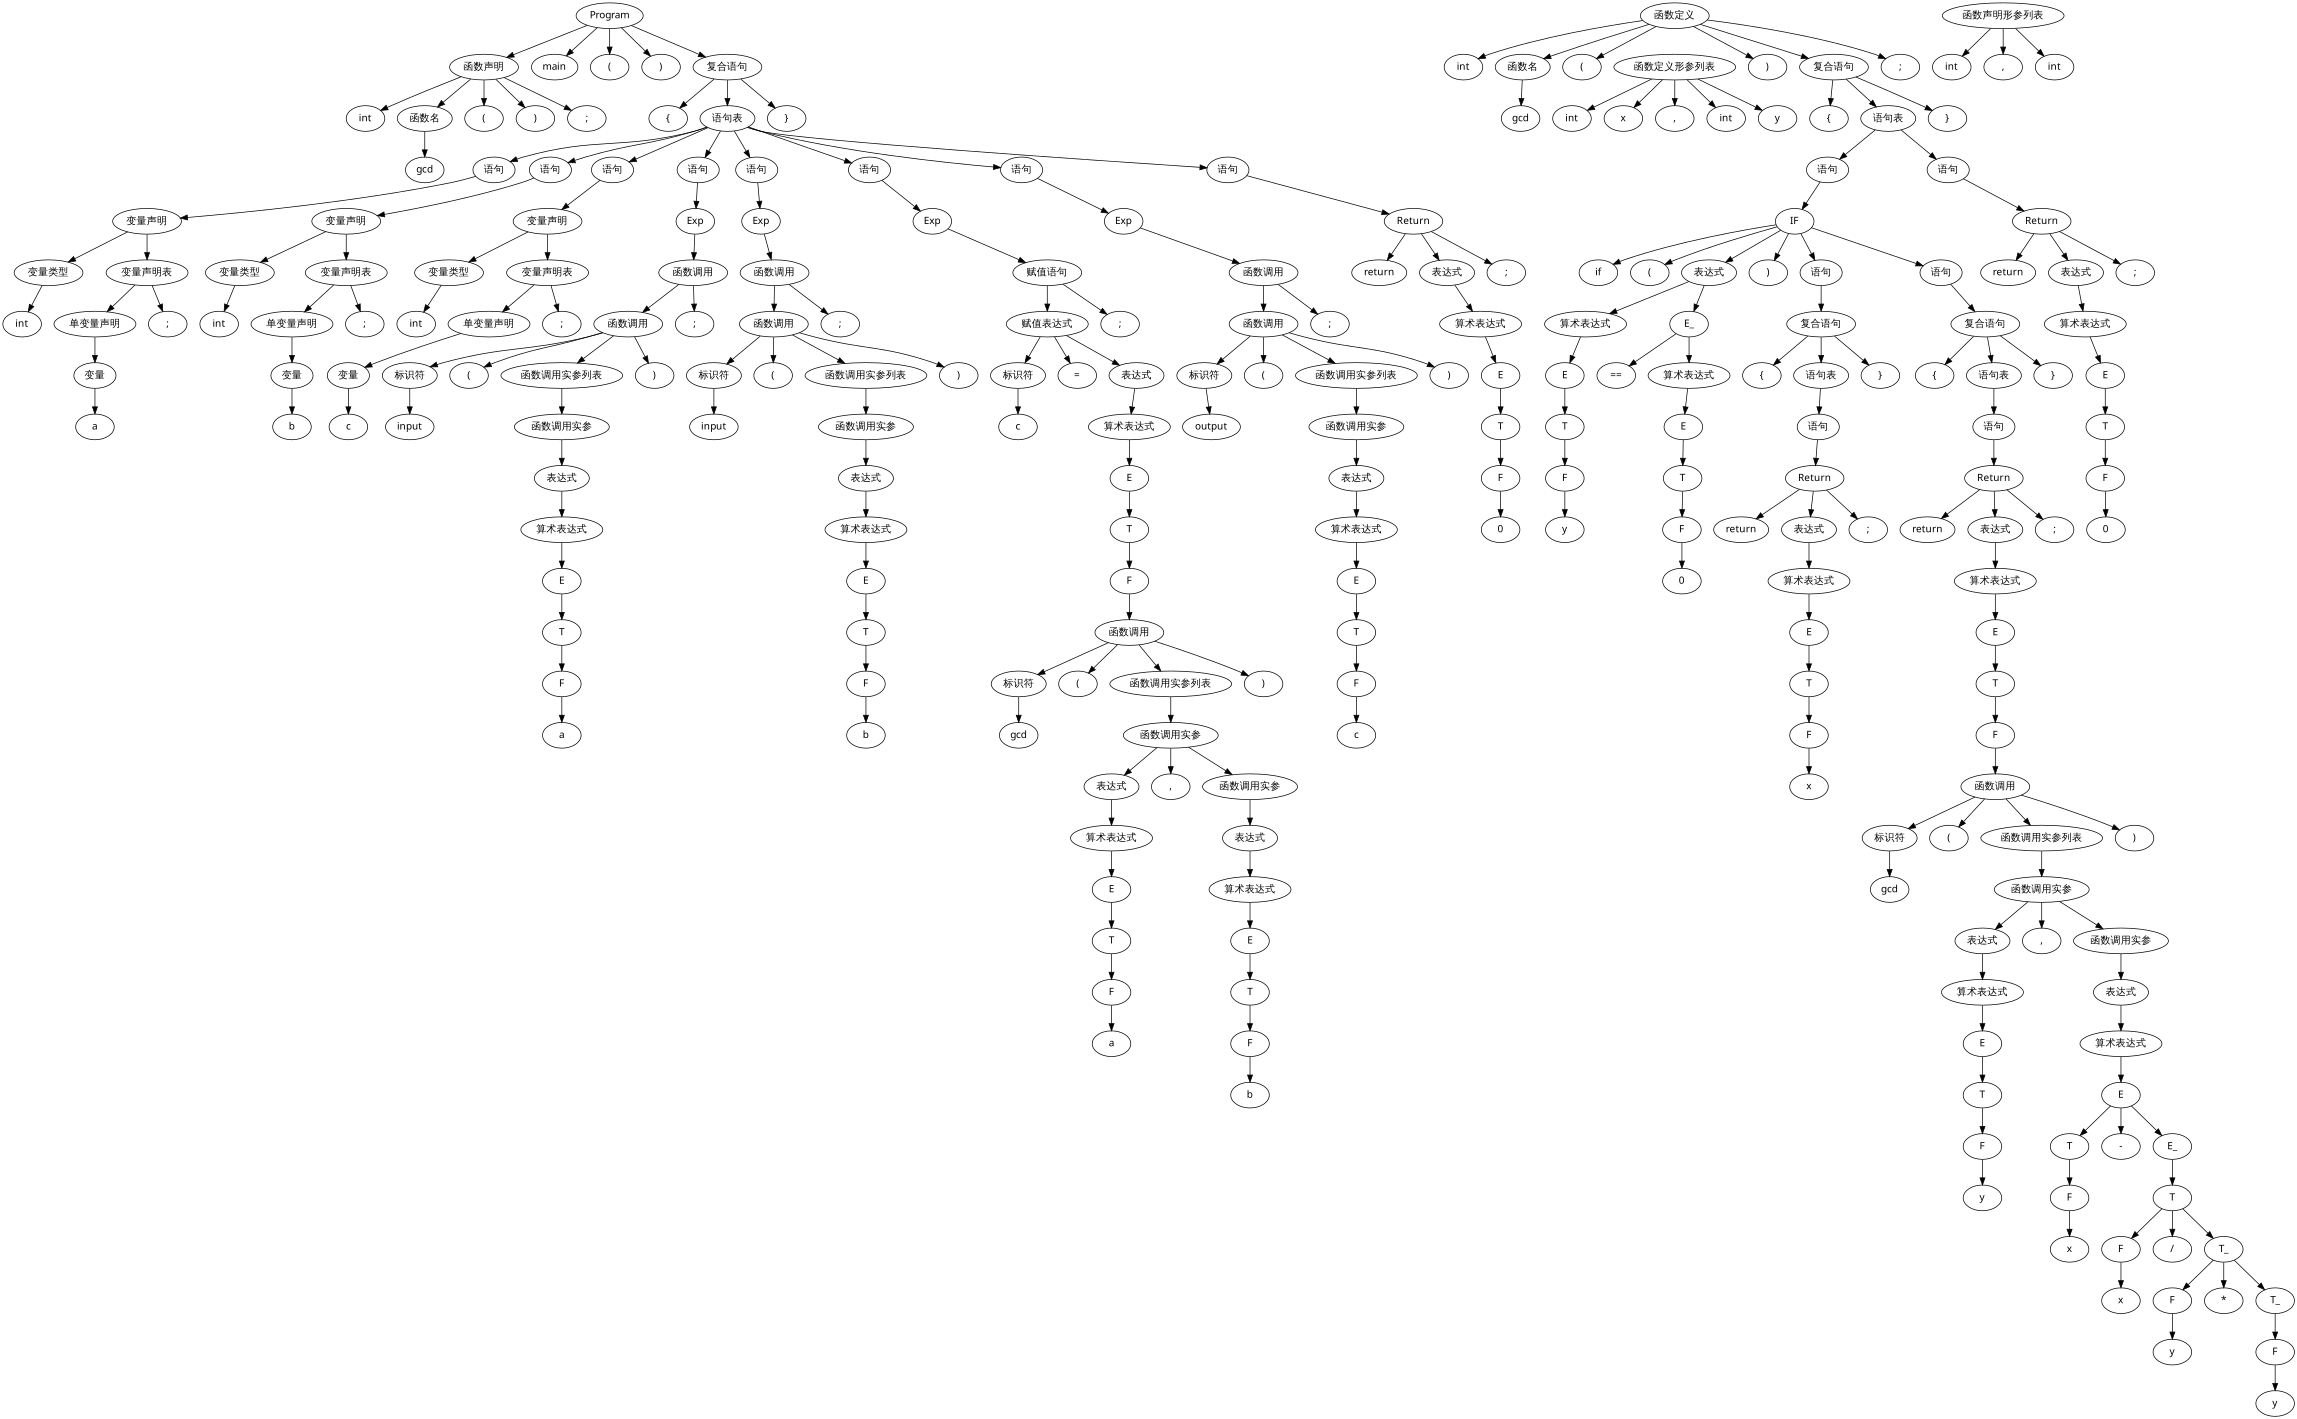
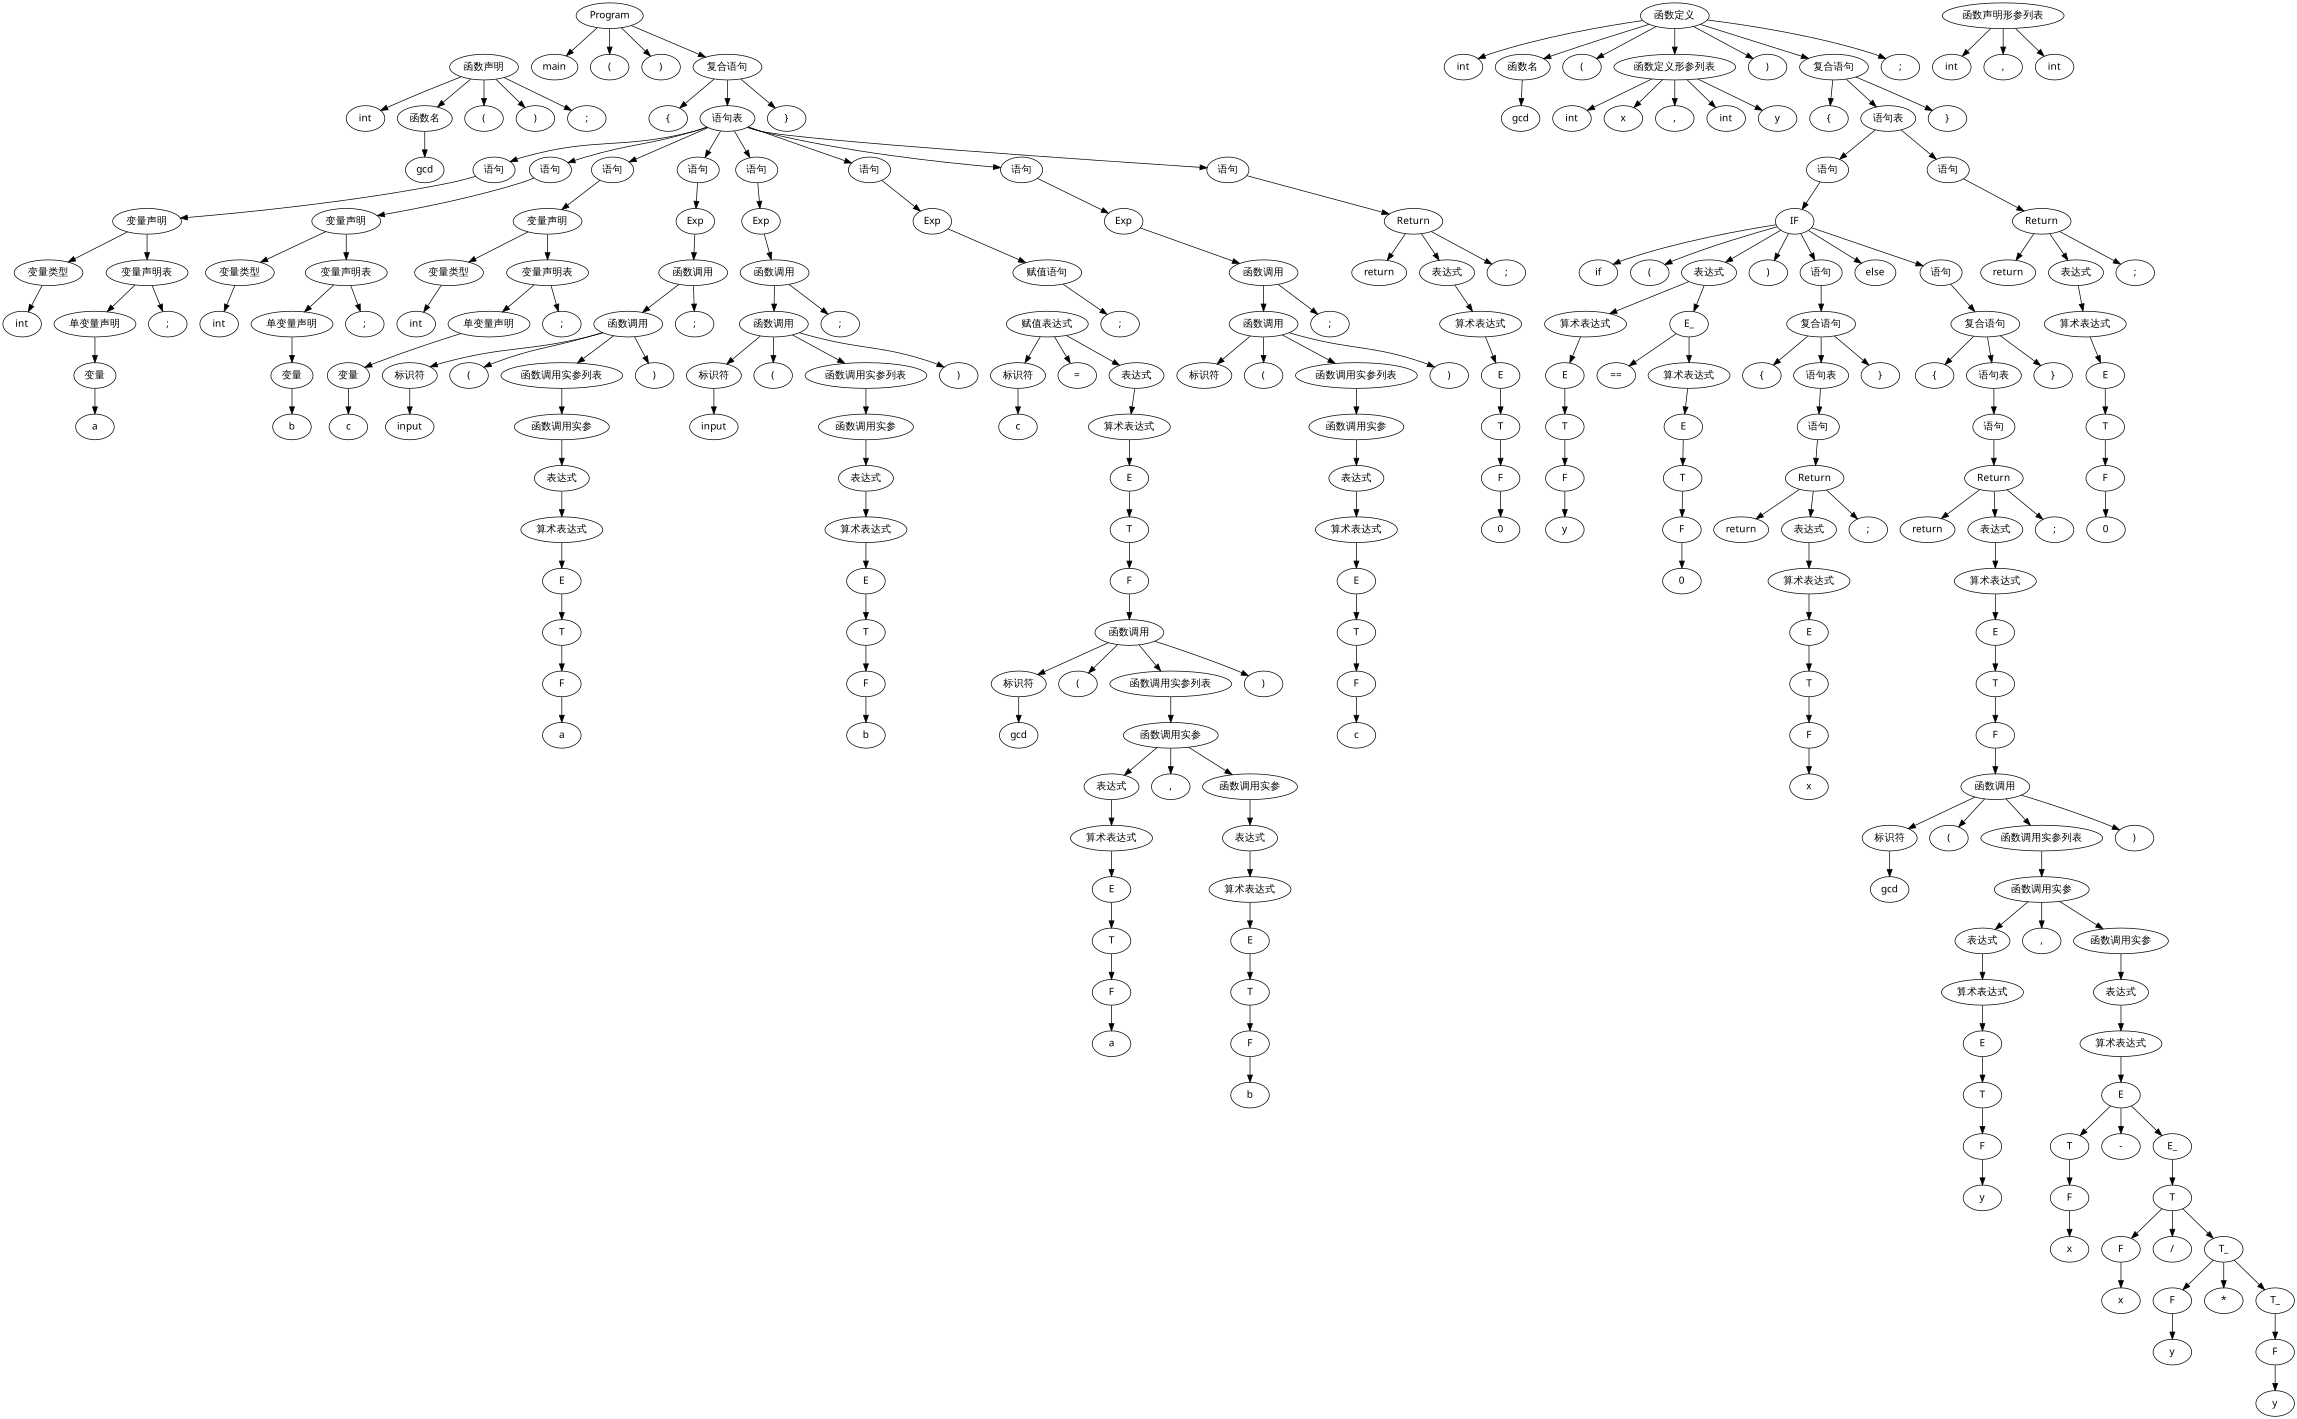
edge "函数定义" -> "函数定义形参列表": added
edge "Program" -> "函数声明": removed
node "else": added
edge "赋值语句" -> "赋值表达式": removed
node "output": removed
